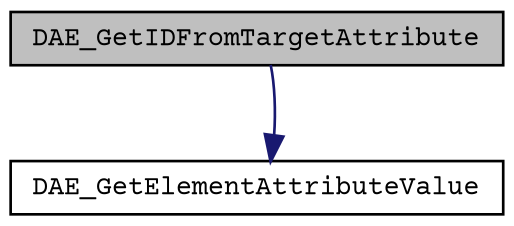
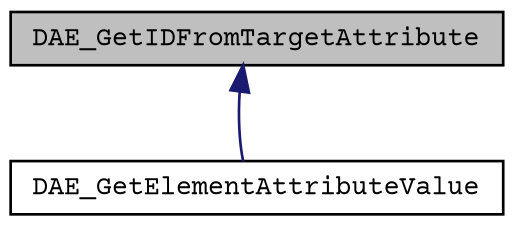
edge "DAE_GetIDFromTargetAttribute" -> "DAE_GetElementAttributeValue": reversed
